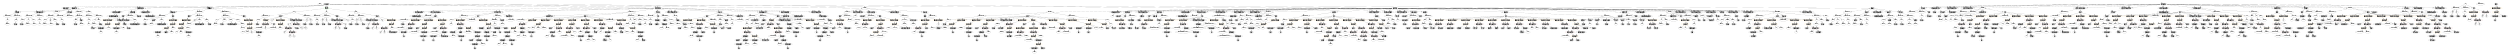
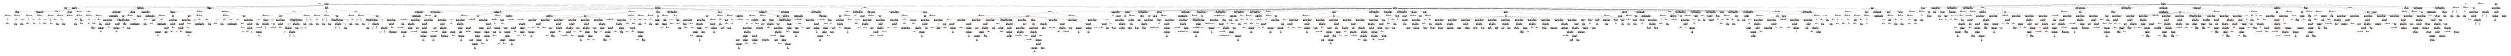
node "newBuyPrice": label "newBuyPrice" -> "solidity"
node "subtractedValue": label "subtractedValue" -> "increaseApproval"
